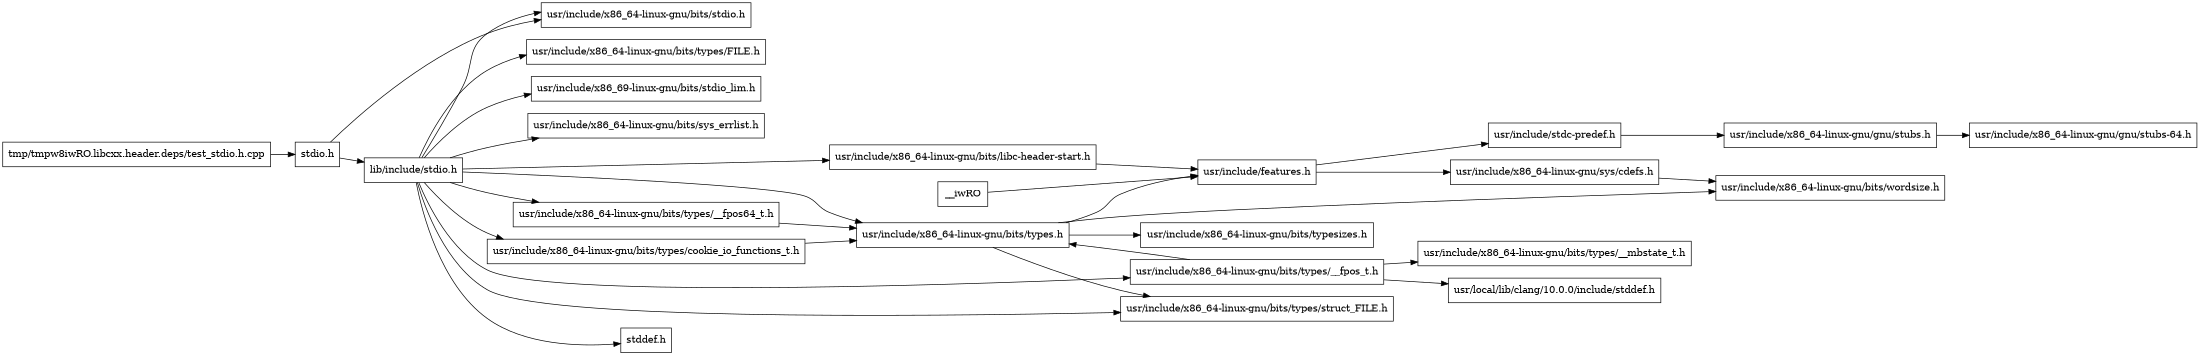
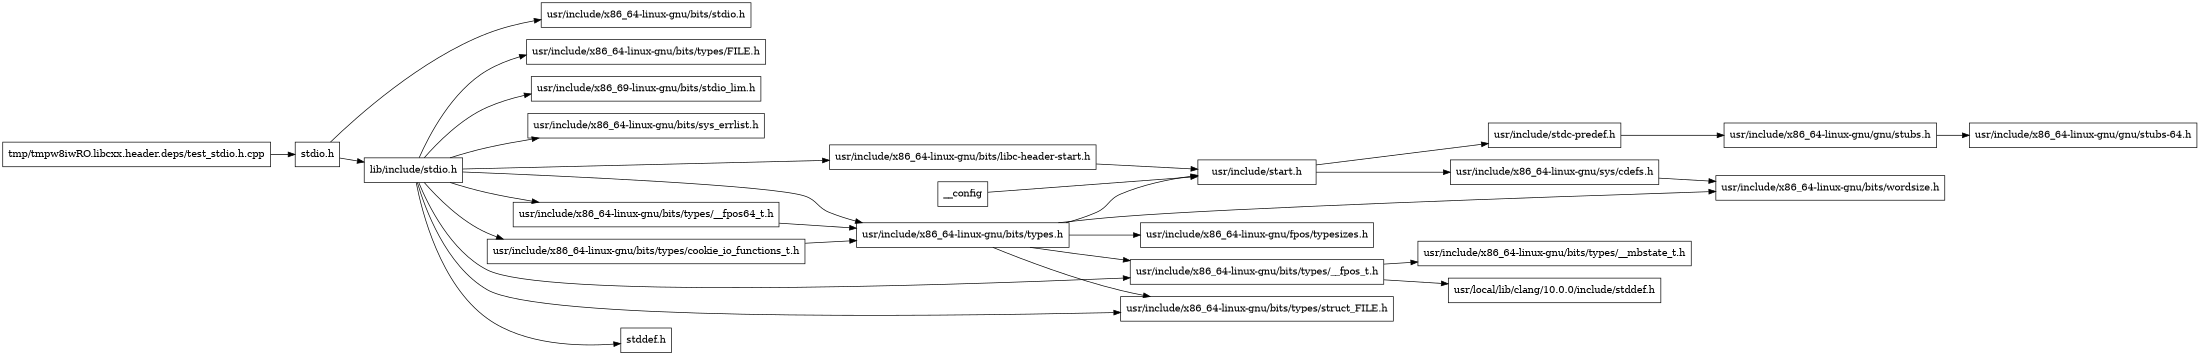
edge "lib/include/stdio.h" -> "usr/include/x86_64-linux-gnu/bits/stdio.h": removed
node "usr/include/features.h": label "usr/include/features.h" -> "usr/include/start.h"
node "__iwRO": label "__iwRO" -> "__config"
node "usr/include/x86_64-linux-gnu/bits/typesizes.h": label "usr/include/x86_64-linux-gnu/bits/typesizes.h" -> "usr/include/x86_64-linux-gnu/fpos/typesizes.h"
edge "usr/include/x86_64-linux-gnu/bits/types/__fpos_t.h" -> "usr/include/x86_64-linux-gnu/bits/types.h": reversed
